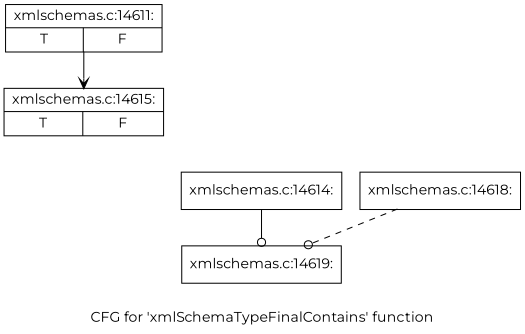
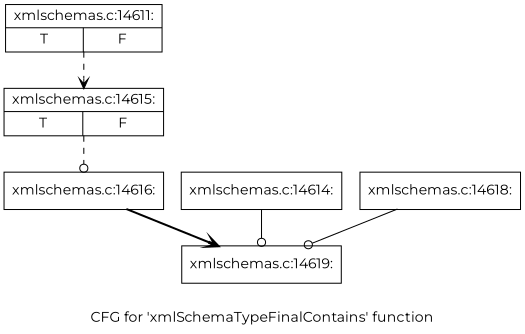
edge "xmlschemas.c:14611:" -> "xmlschemas.c:14615:": style solid -> dashed
node "xmlschemas.c:14616:": added
edge "xmlschemas.c:14618:" -> "xmlschemas.c:14619:": style dashed -> solid
